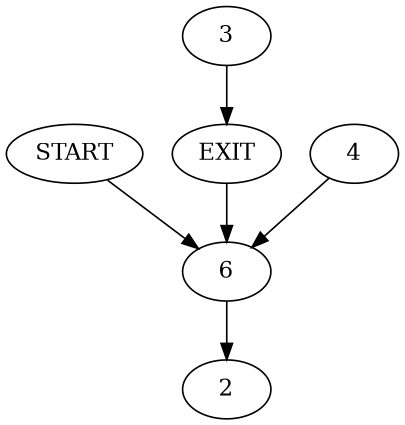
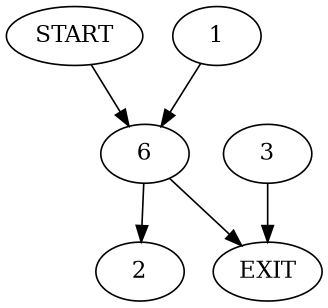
node "4": label "4" -> "1"
edge "EXIT" -> "6": reversed
